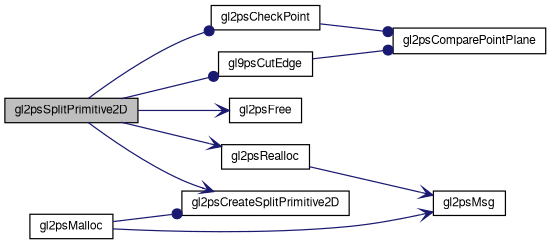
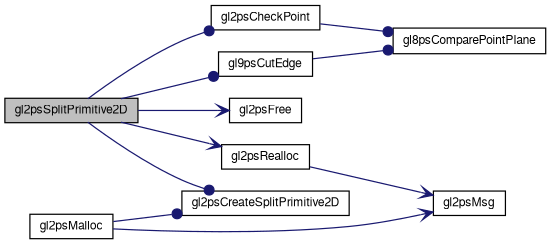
node "gl2psComparePointPlane": label "gl2psComparePointPlane" -> "gl8psComparePointPlane"
edge "gl2psSplitPrimitive2D" -> "gl2psCreateSplitPrimitive2D": arrowhead vee -> dot
